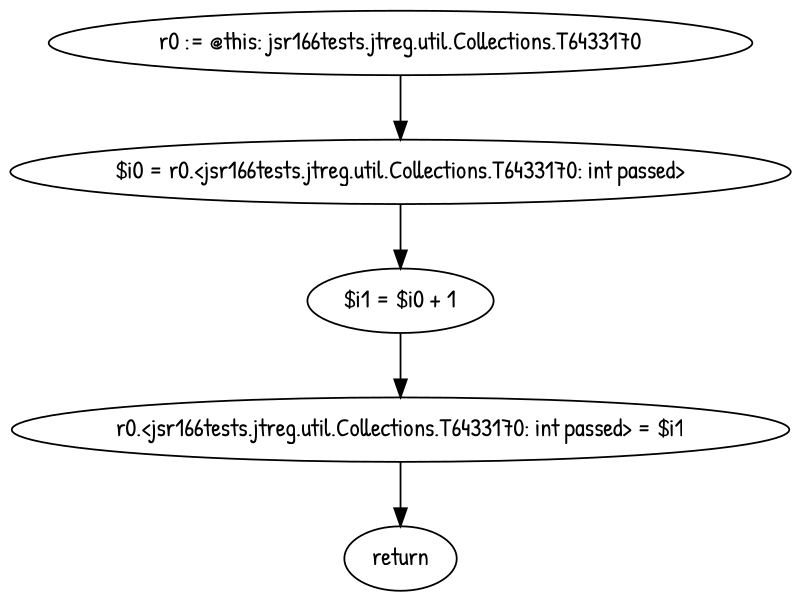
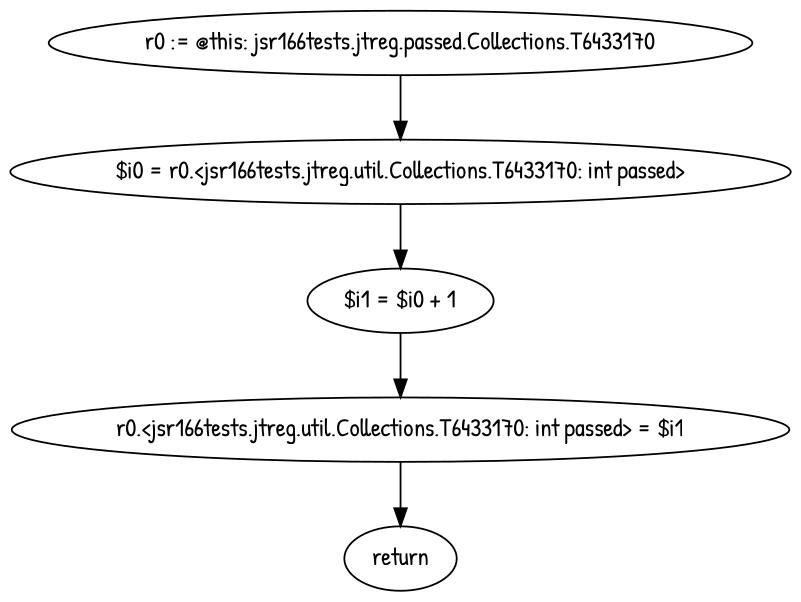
node "r0 := @this: jsr166tests.jtreg.util.Collections.T6433170": label "r0 := @this: jsr166tests.jtreg.util.Collections.T6433170" -> "r0 := @this: jsr166tests.jtreg.passed.Collections.T6433170"
